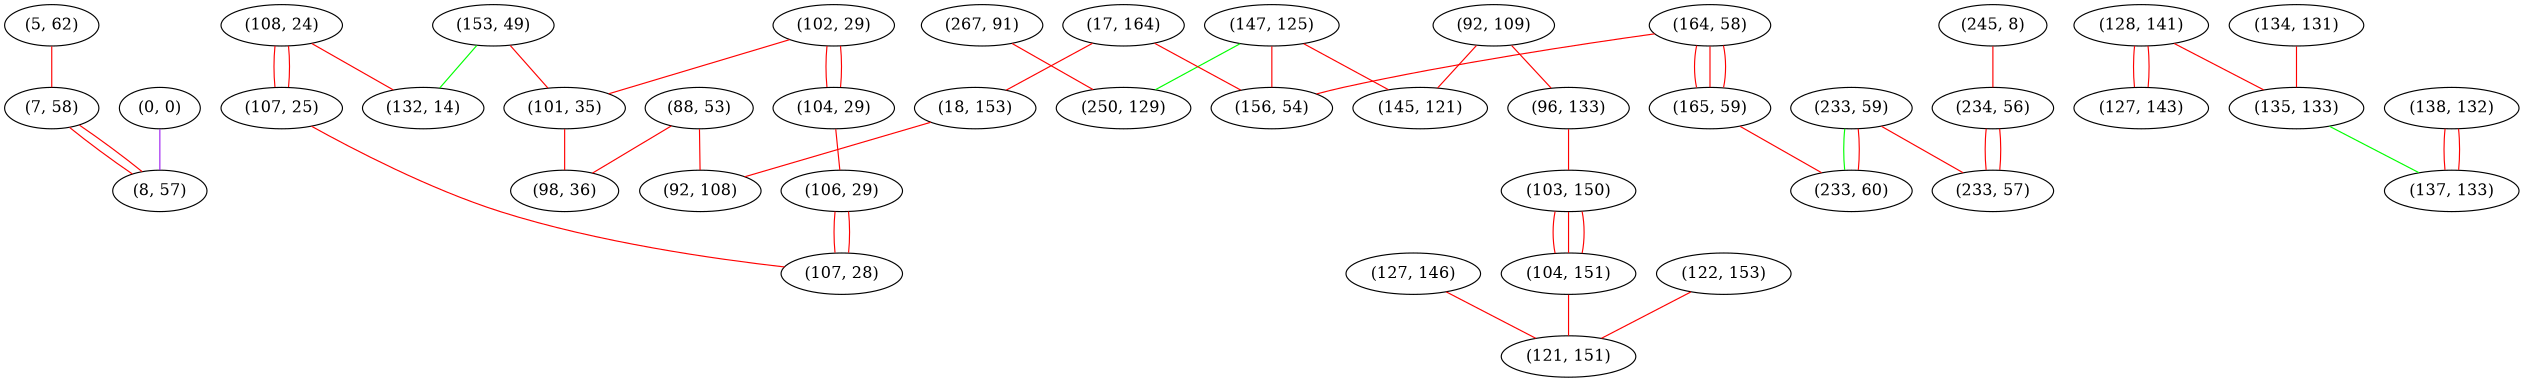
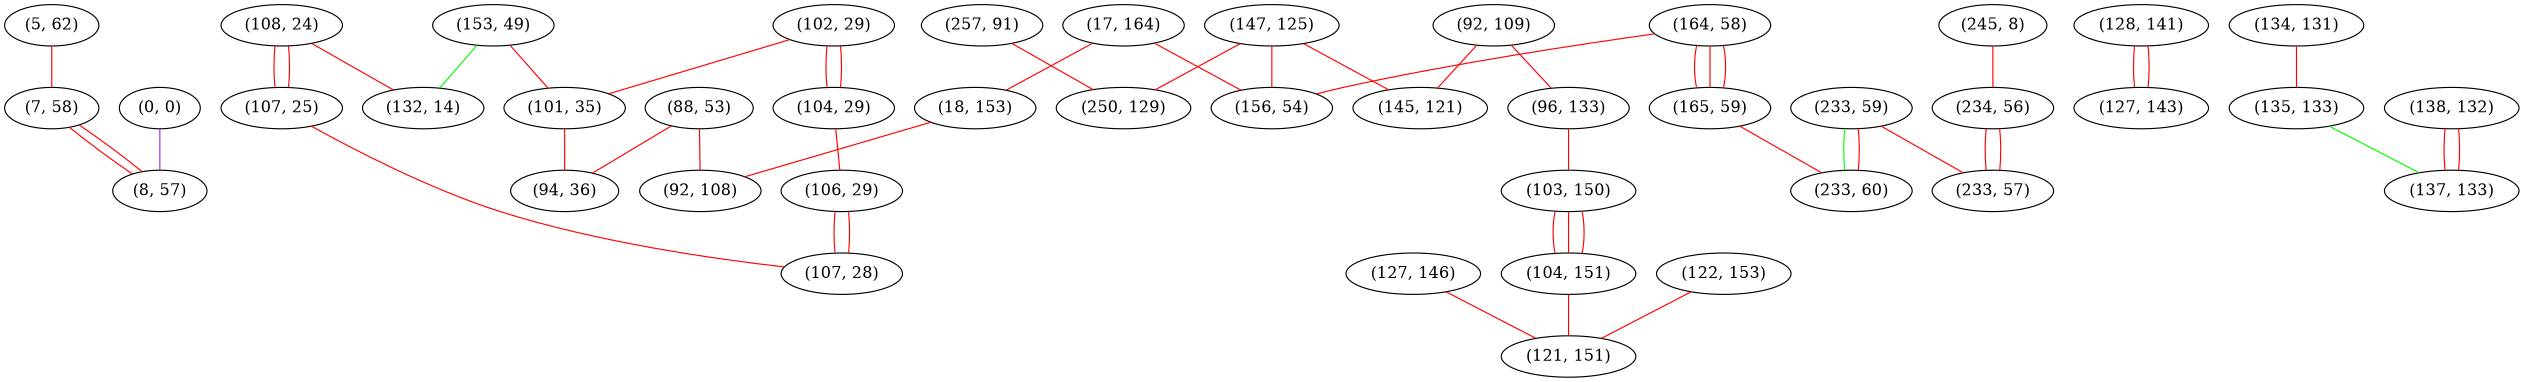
node "(267, 91)": label "(267, 91)" -> "(257, 91)"
edge "(147, 125)" -- "(250, 129)": color green -> red
edge "(128, 141)" -- "(135, 133)": removed
node "(98, 36)": label "(98, 36)" -> "(94, 36)"
